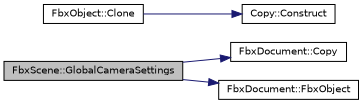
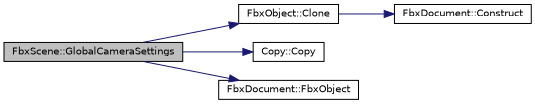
node "Copy::Construct": label "Copy::Construct" -> "FbxDocument::Construct"
edge "FbxScene::GlobalCameraSettings" -> "FbxObject::Clone": added
node "FbxDocument::Copy": label "FbxDocument::Copy" -> "Copy::Copy"
